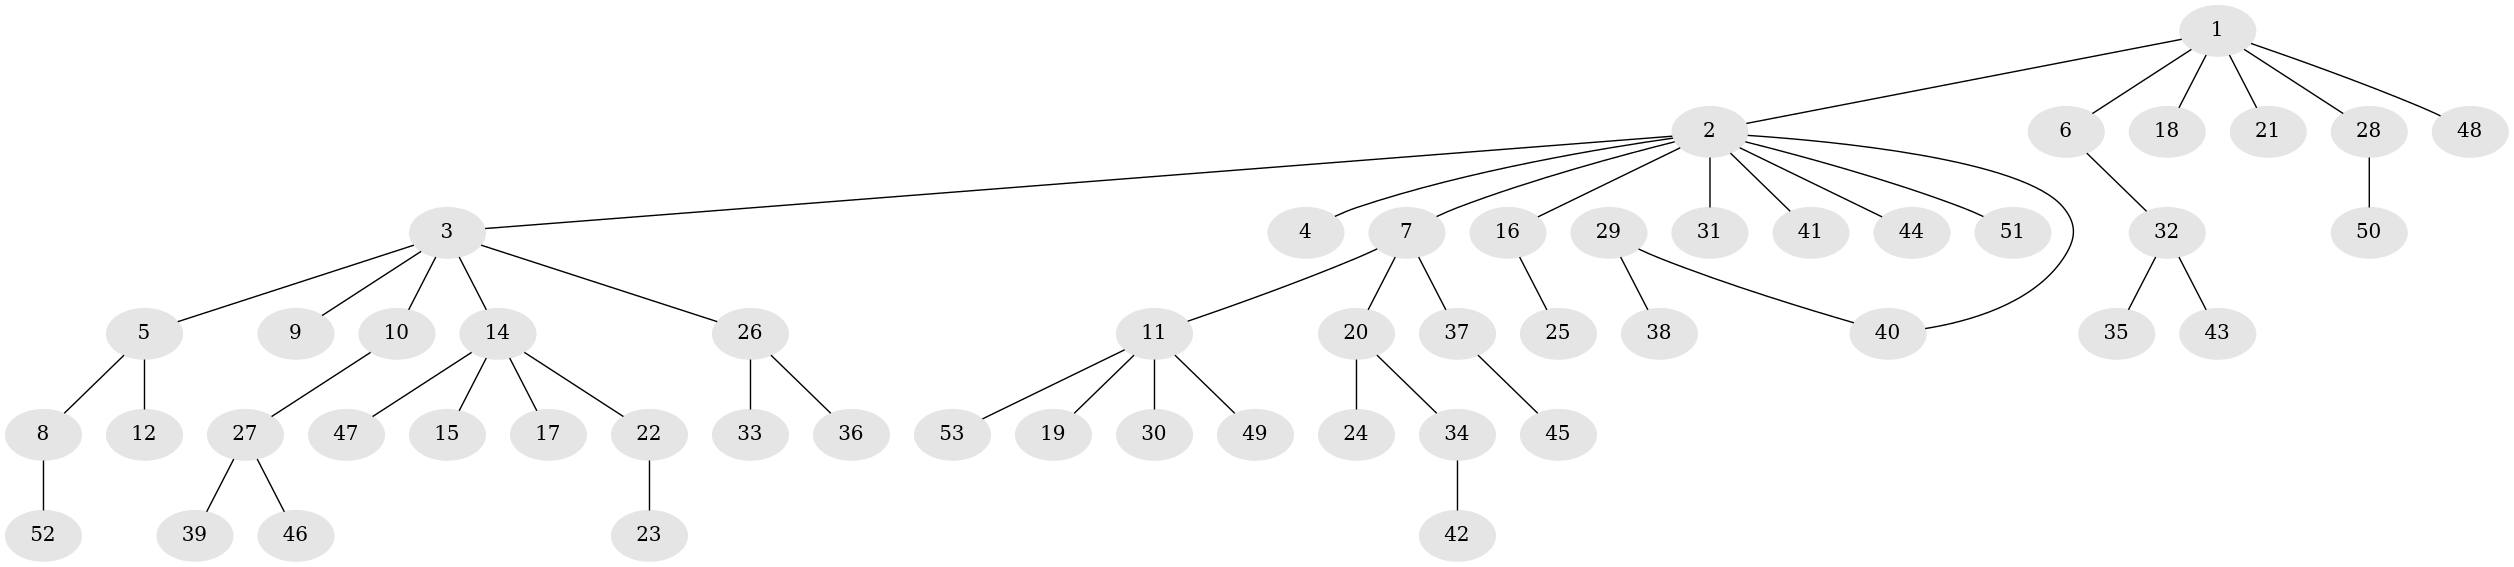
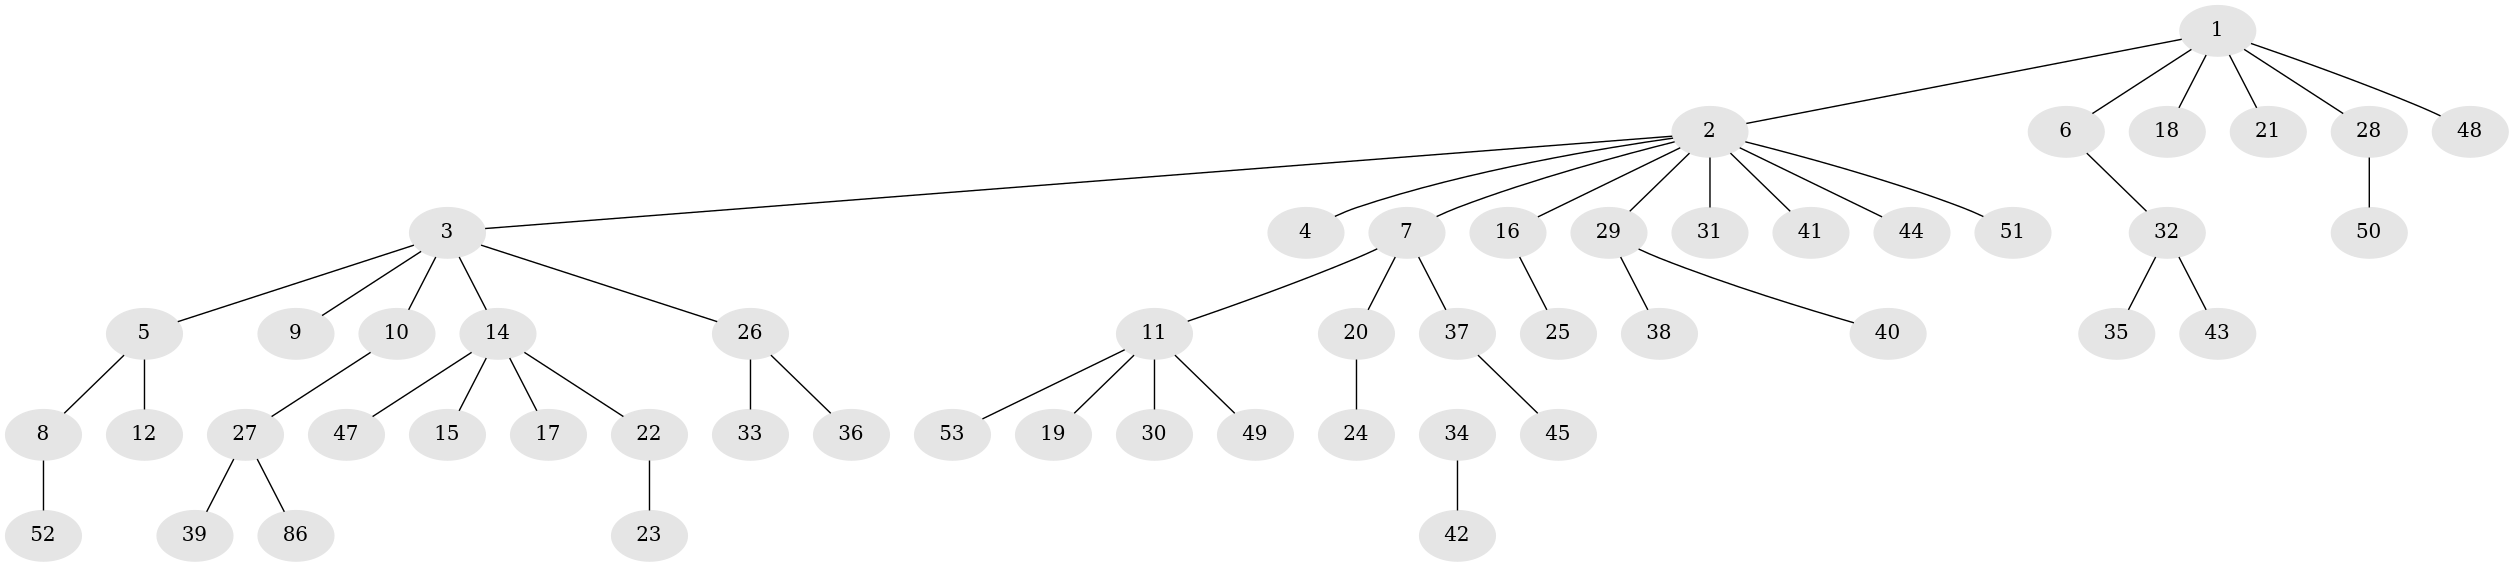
edge "2" -- "40": now "2" -- "29"
edge "20" -- "34": removed
node "46": label "46" -> "86"
